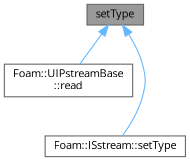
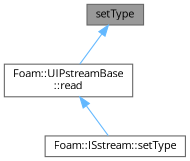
edge "Foam::ISstream::setType" -> "setType": now "Foam::ISstream::setType" -> "Foam::UIPstreamBase ::read"
